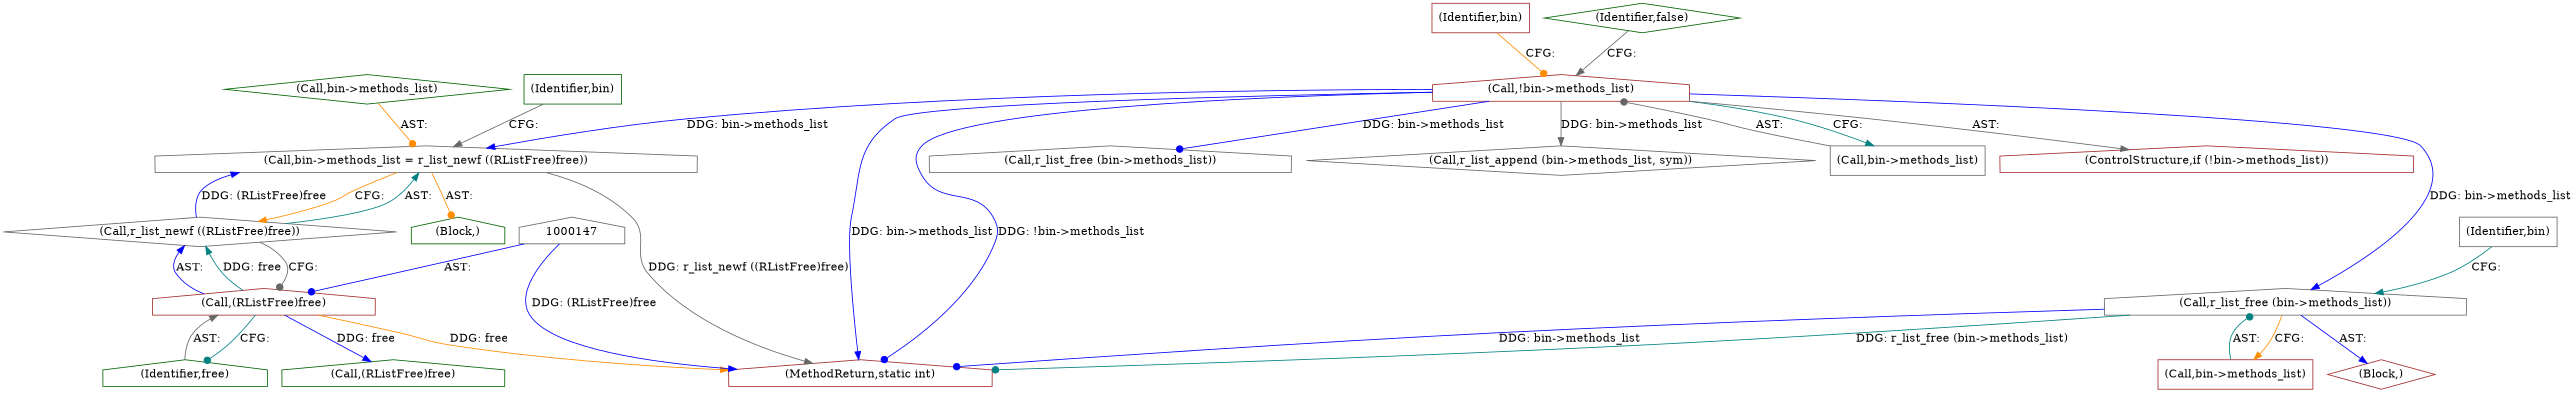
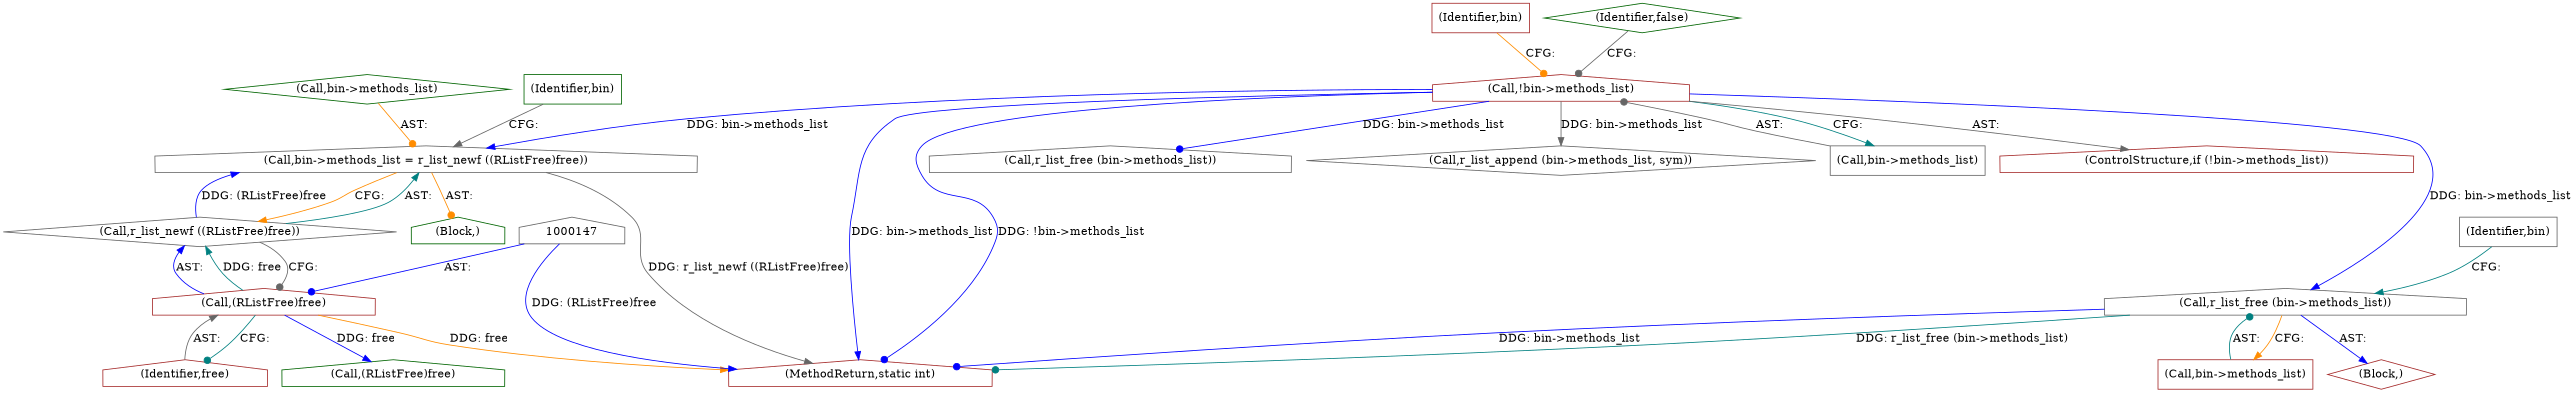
edge "(Identifier,false)" -> "(Call,!bin->methods_list)": arrowhead normal -> dot
node "(Identifier,free)": color darkgreen -> brown
